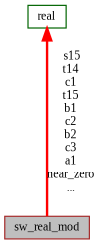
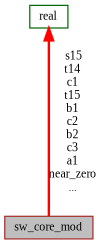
node "sw_real_mod": label "sw_real_mod" -> "sw_core_mod"
